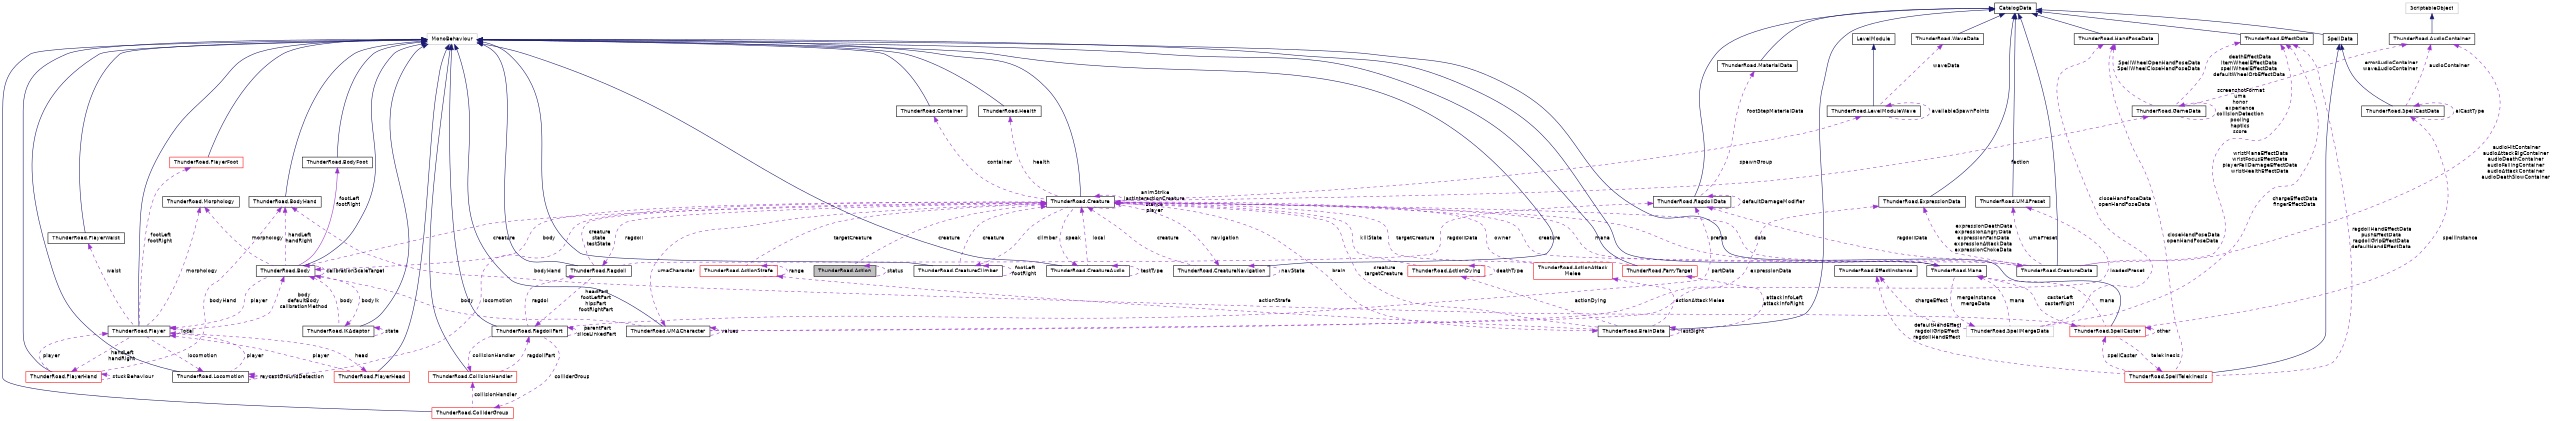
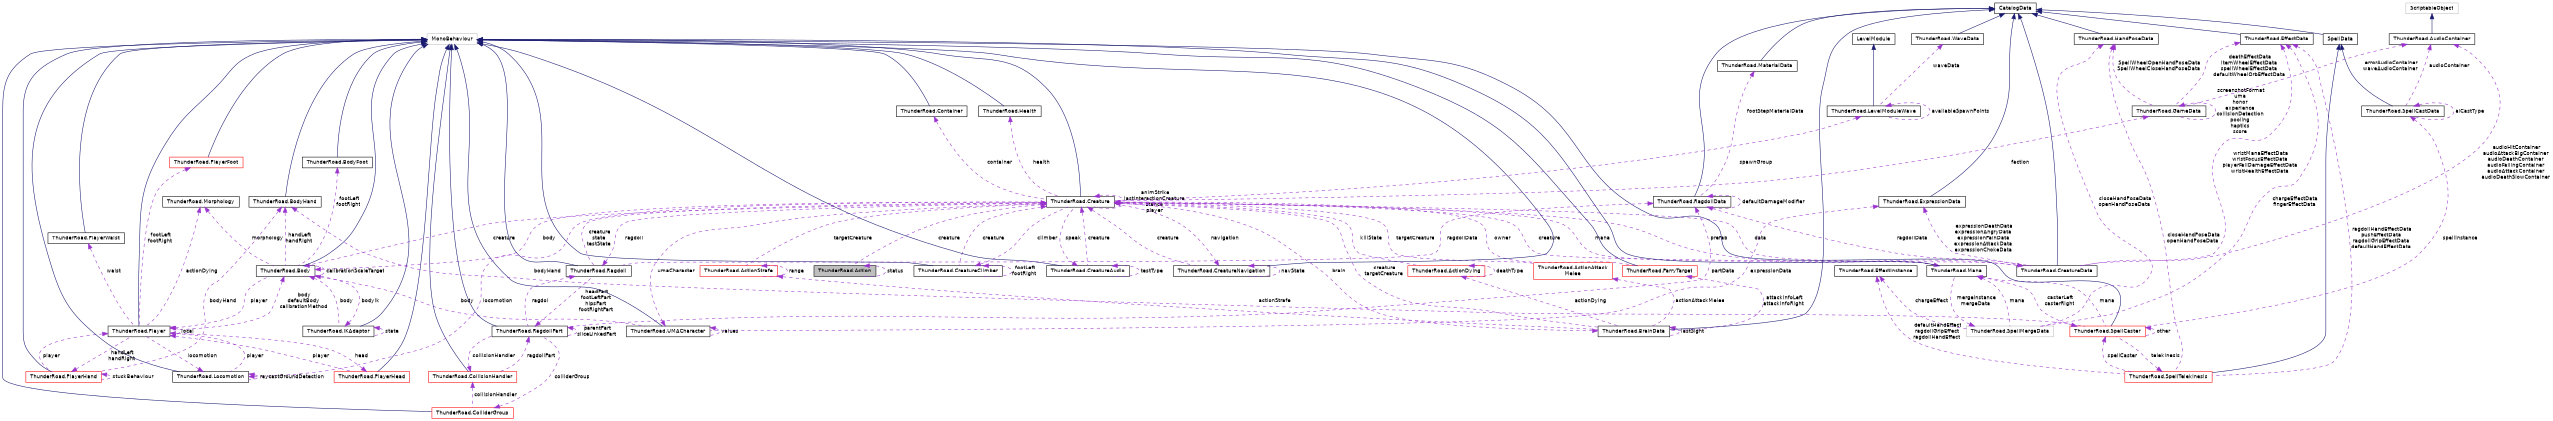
node "ThunderRoad.UMAPreset": removed
edge "ThunderRoad.Body" -> "ThunderRoad.BodyFoot": style solid -> dashed
edge "ThunderRoad.CreatureAudio" -> "ThunderRoad.Creature": label " local" -> " creature"
edge "ThunderRoad.Player" -> "ThunderRoad.Morphology": label " morphology" -> " actionDying"
